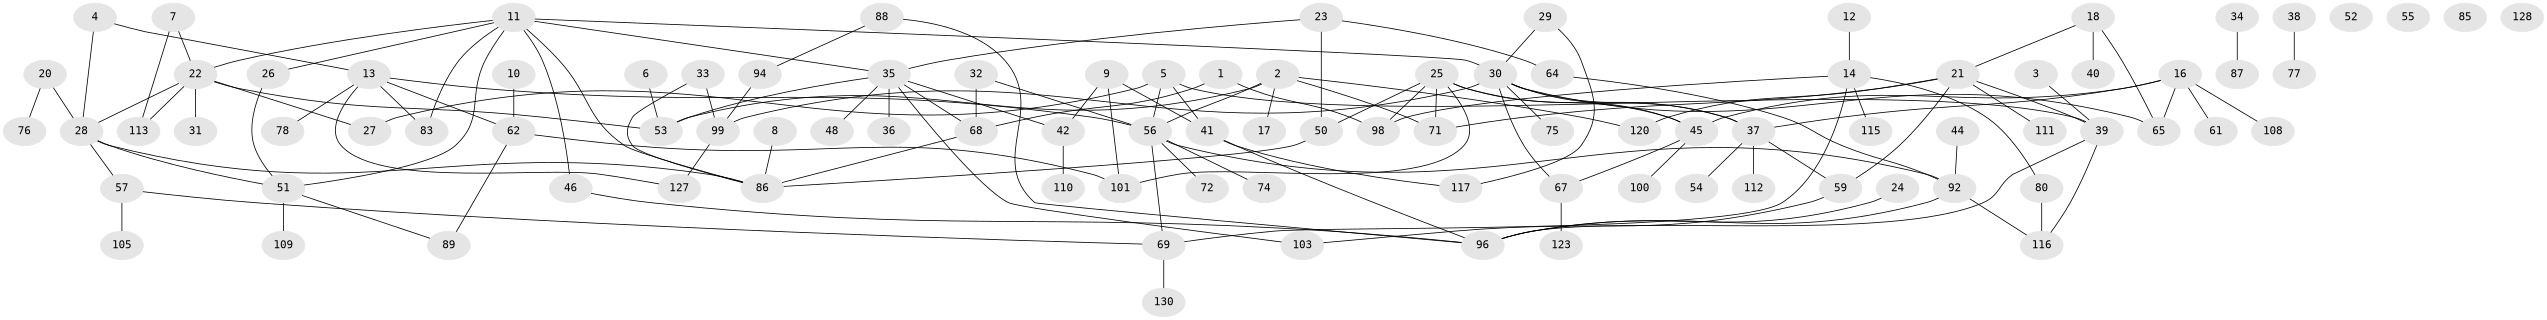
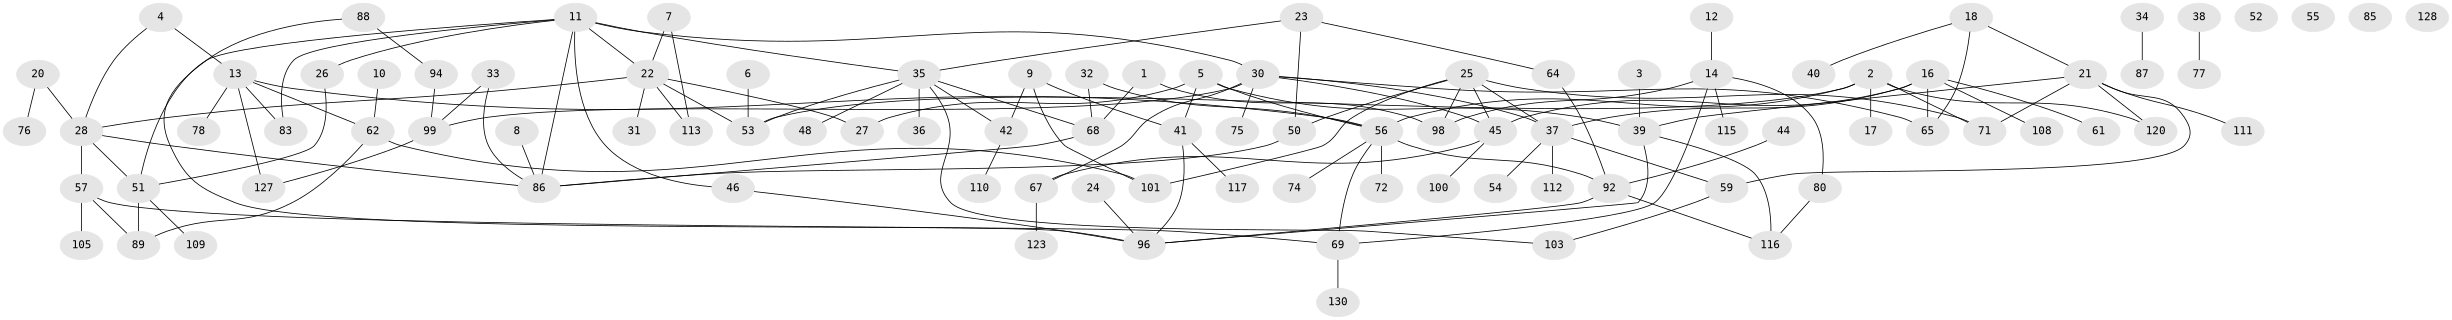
node "29": removed
edge "57" -- "89": added
